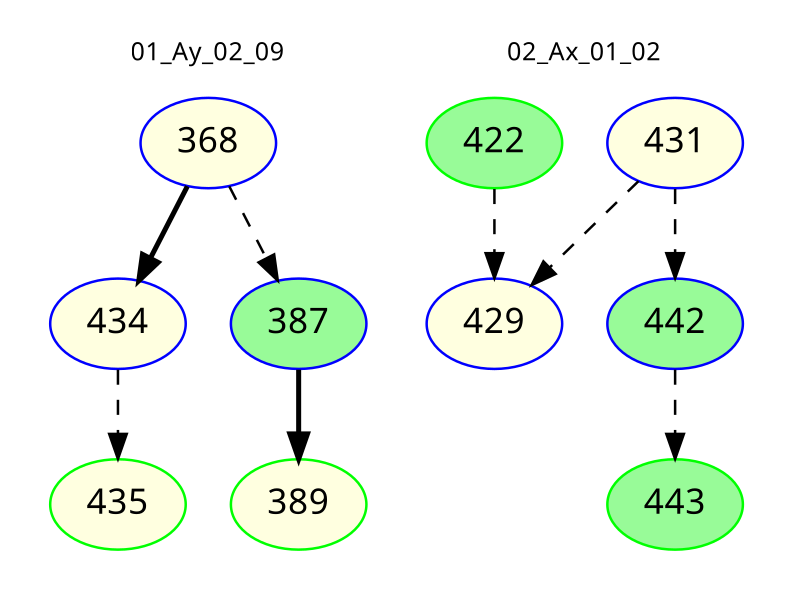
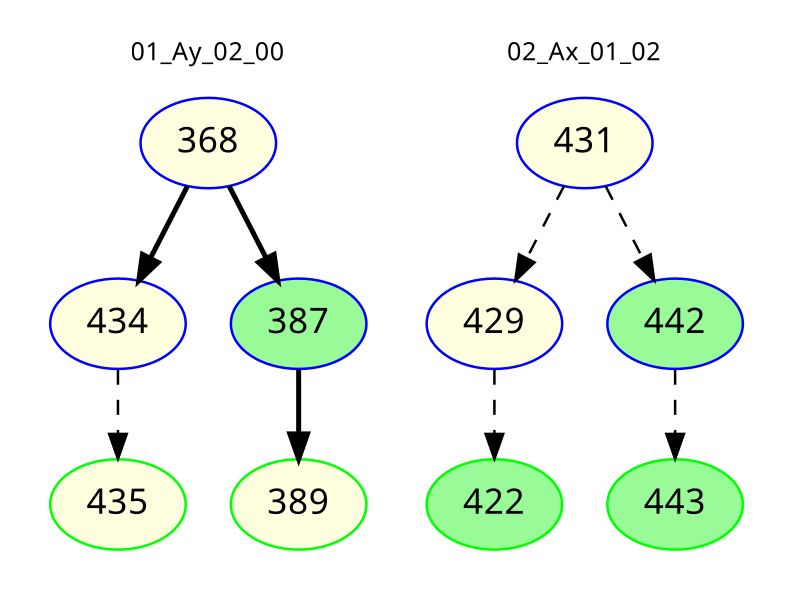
cluster "01_Ay_02_09": label "01_Ay_02_09" -> "01_Ay_02_00"
edge "422" -> "429": reversed
edge "368" -> "387": style dashed -> bold
